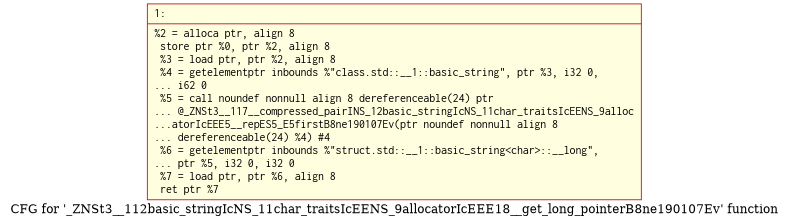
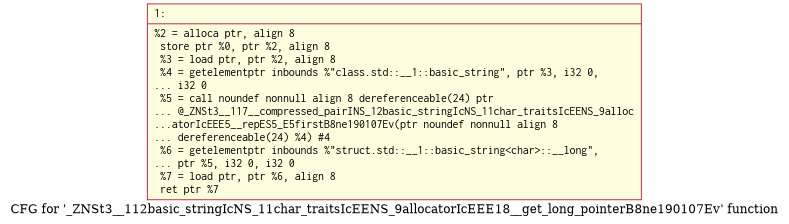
node "1:": text "... i62 0" -> "... i32 0"
